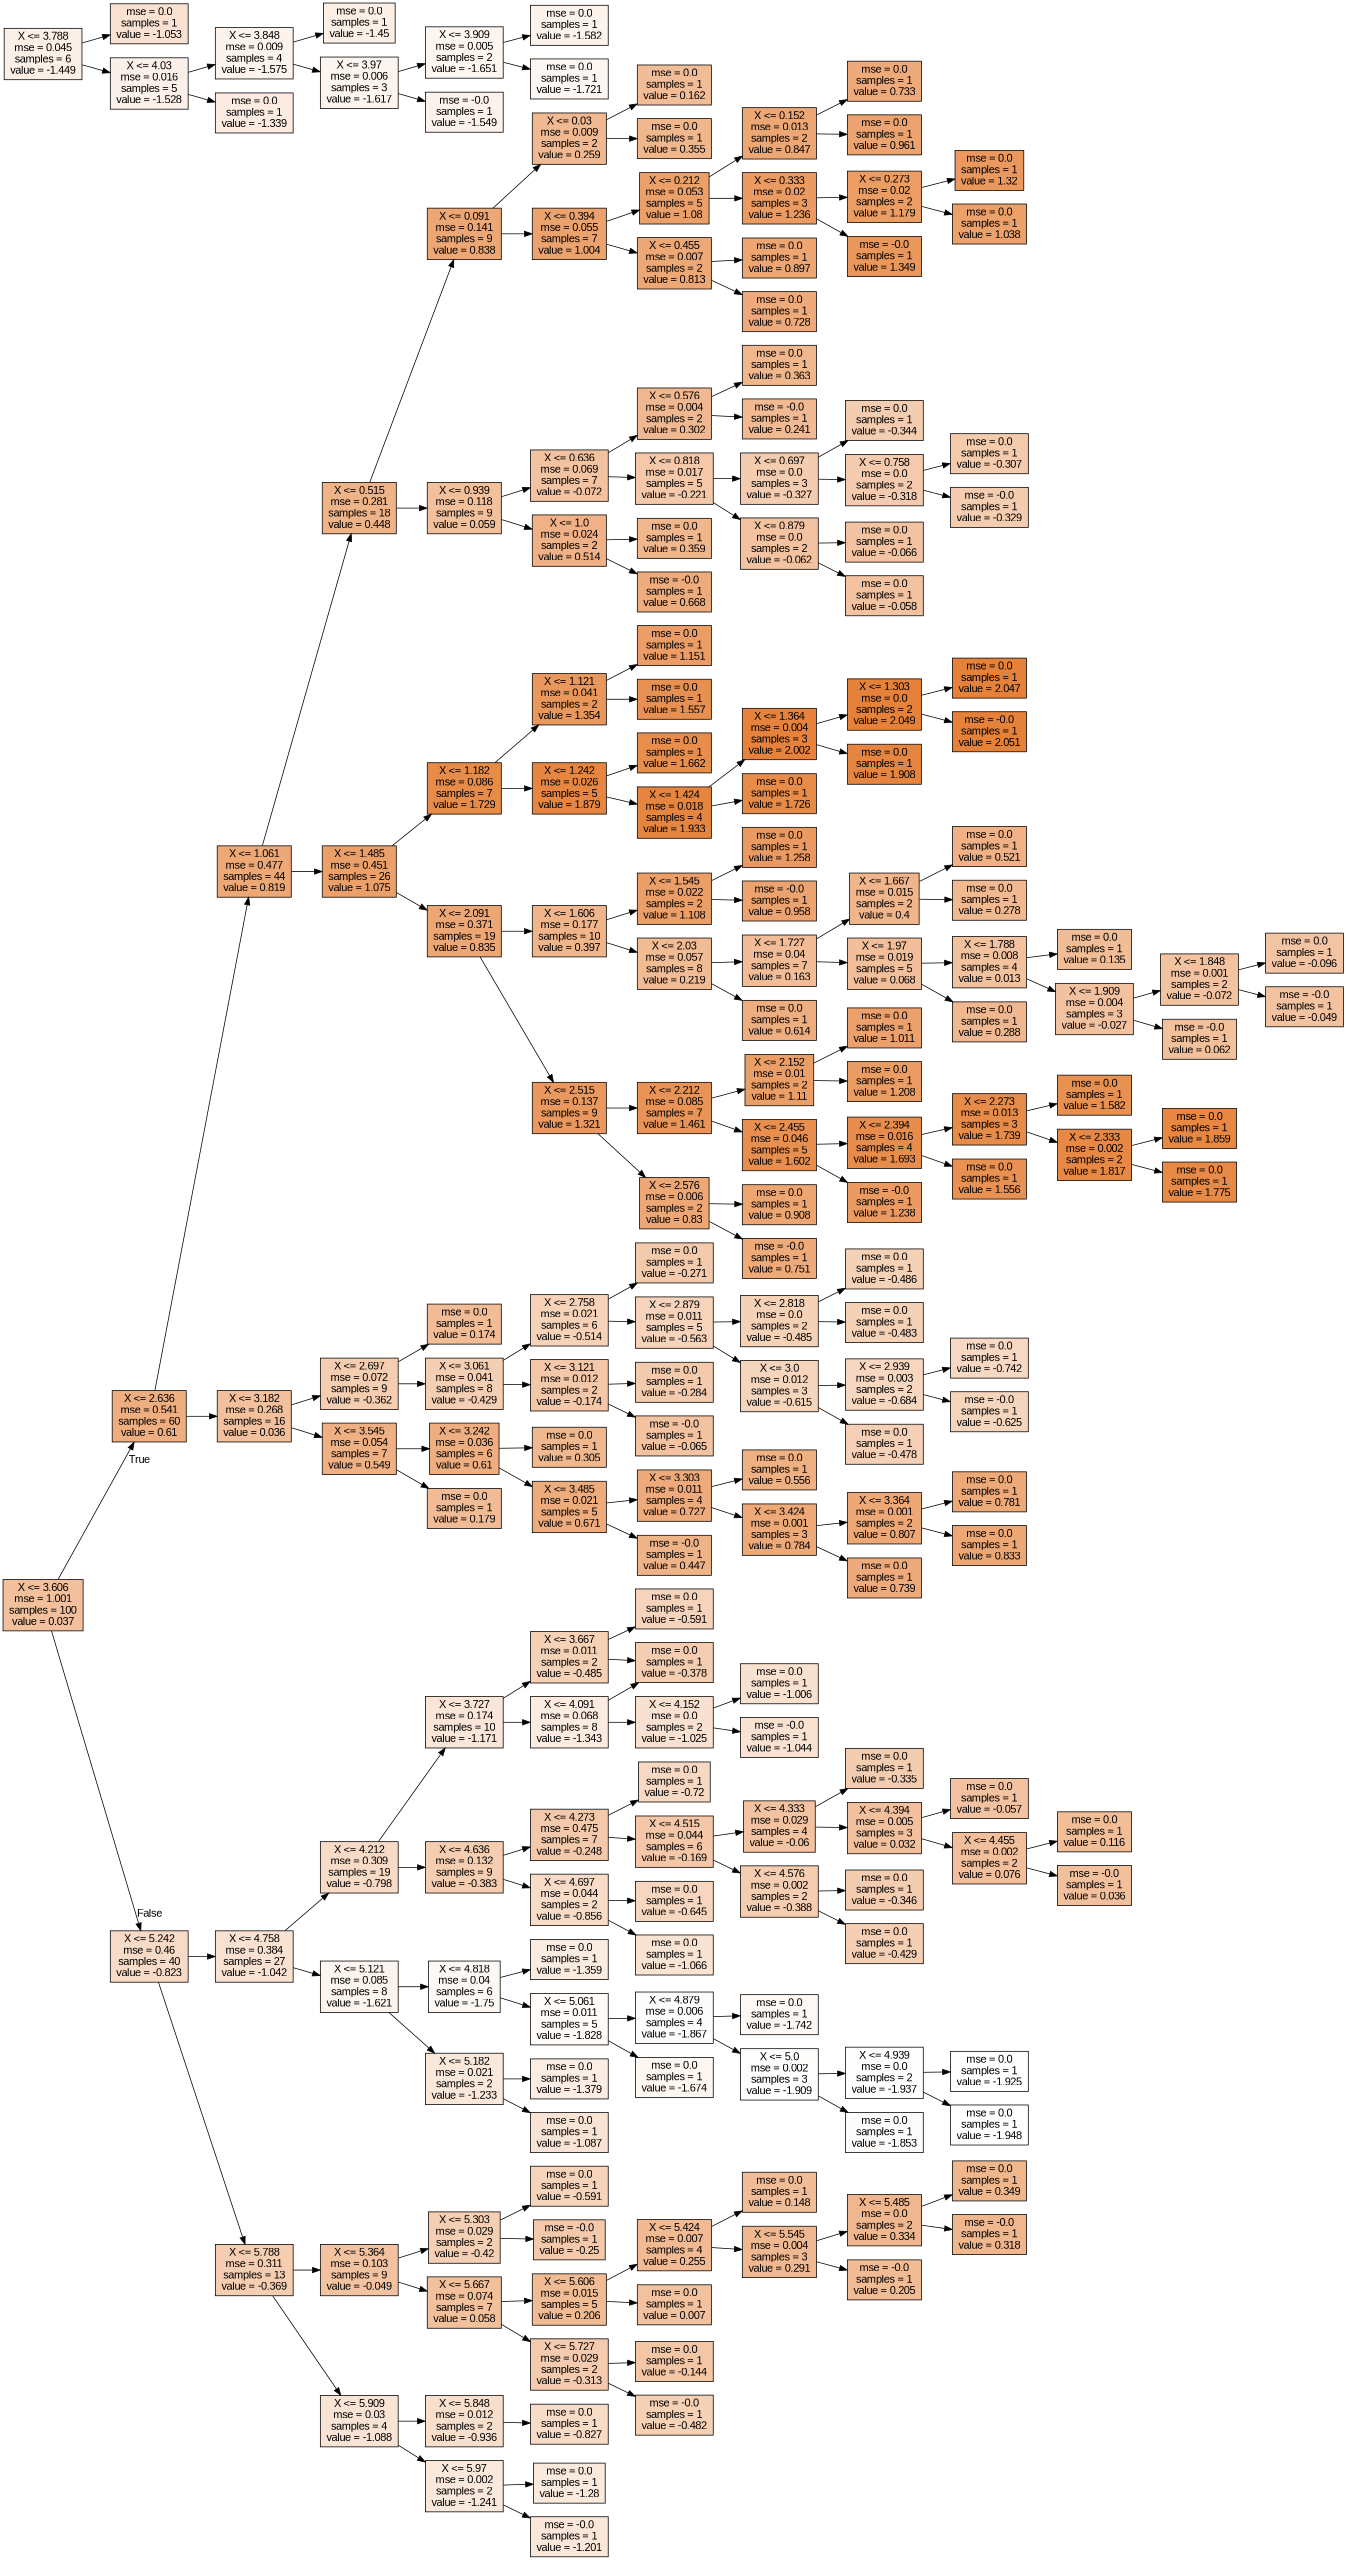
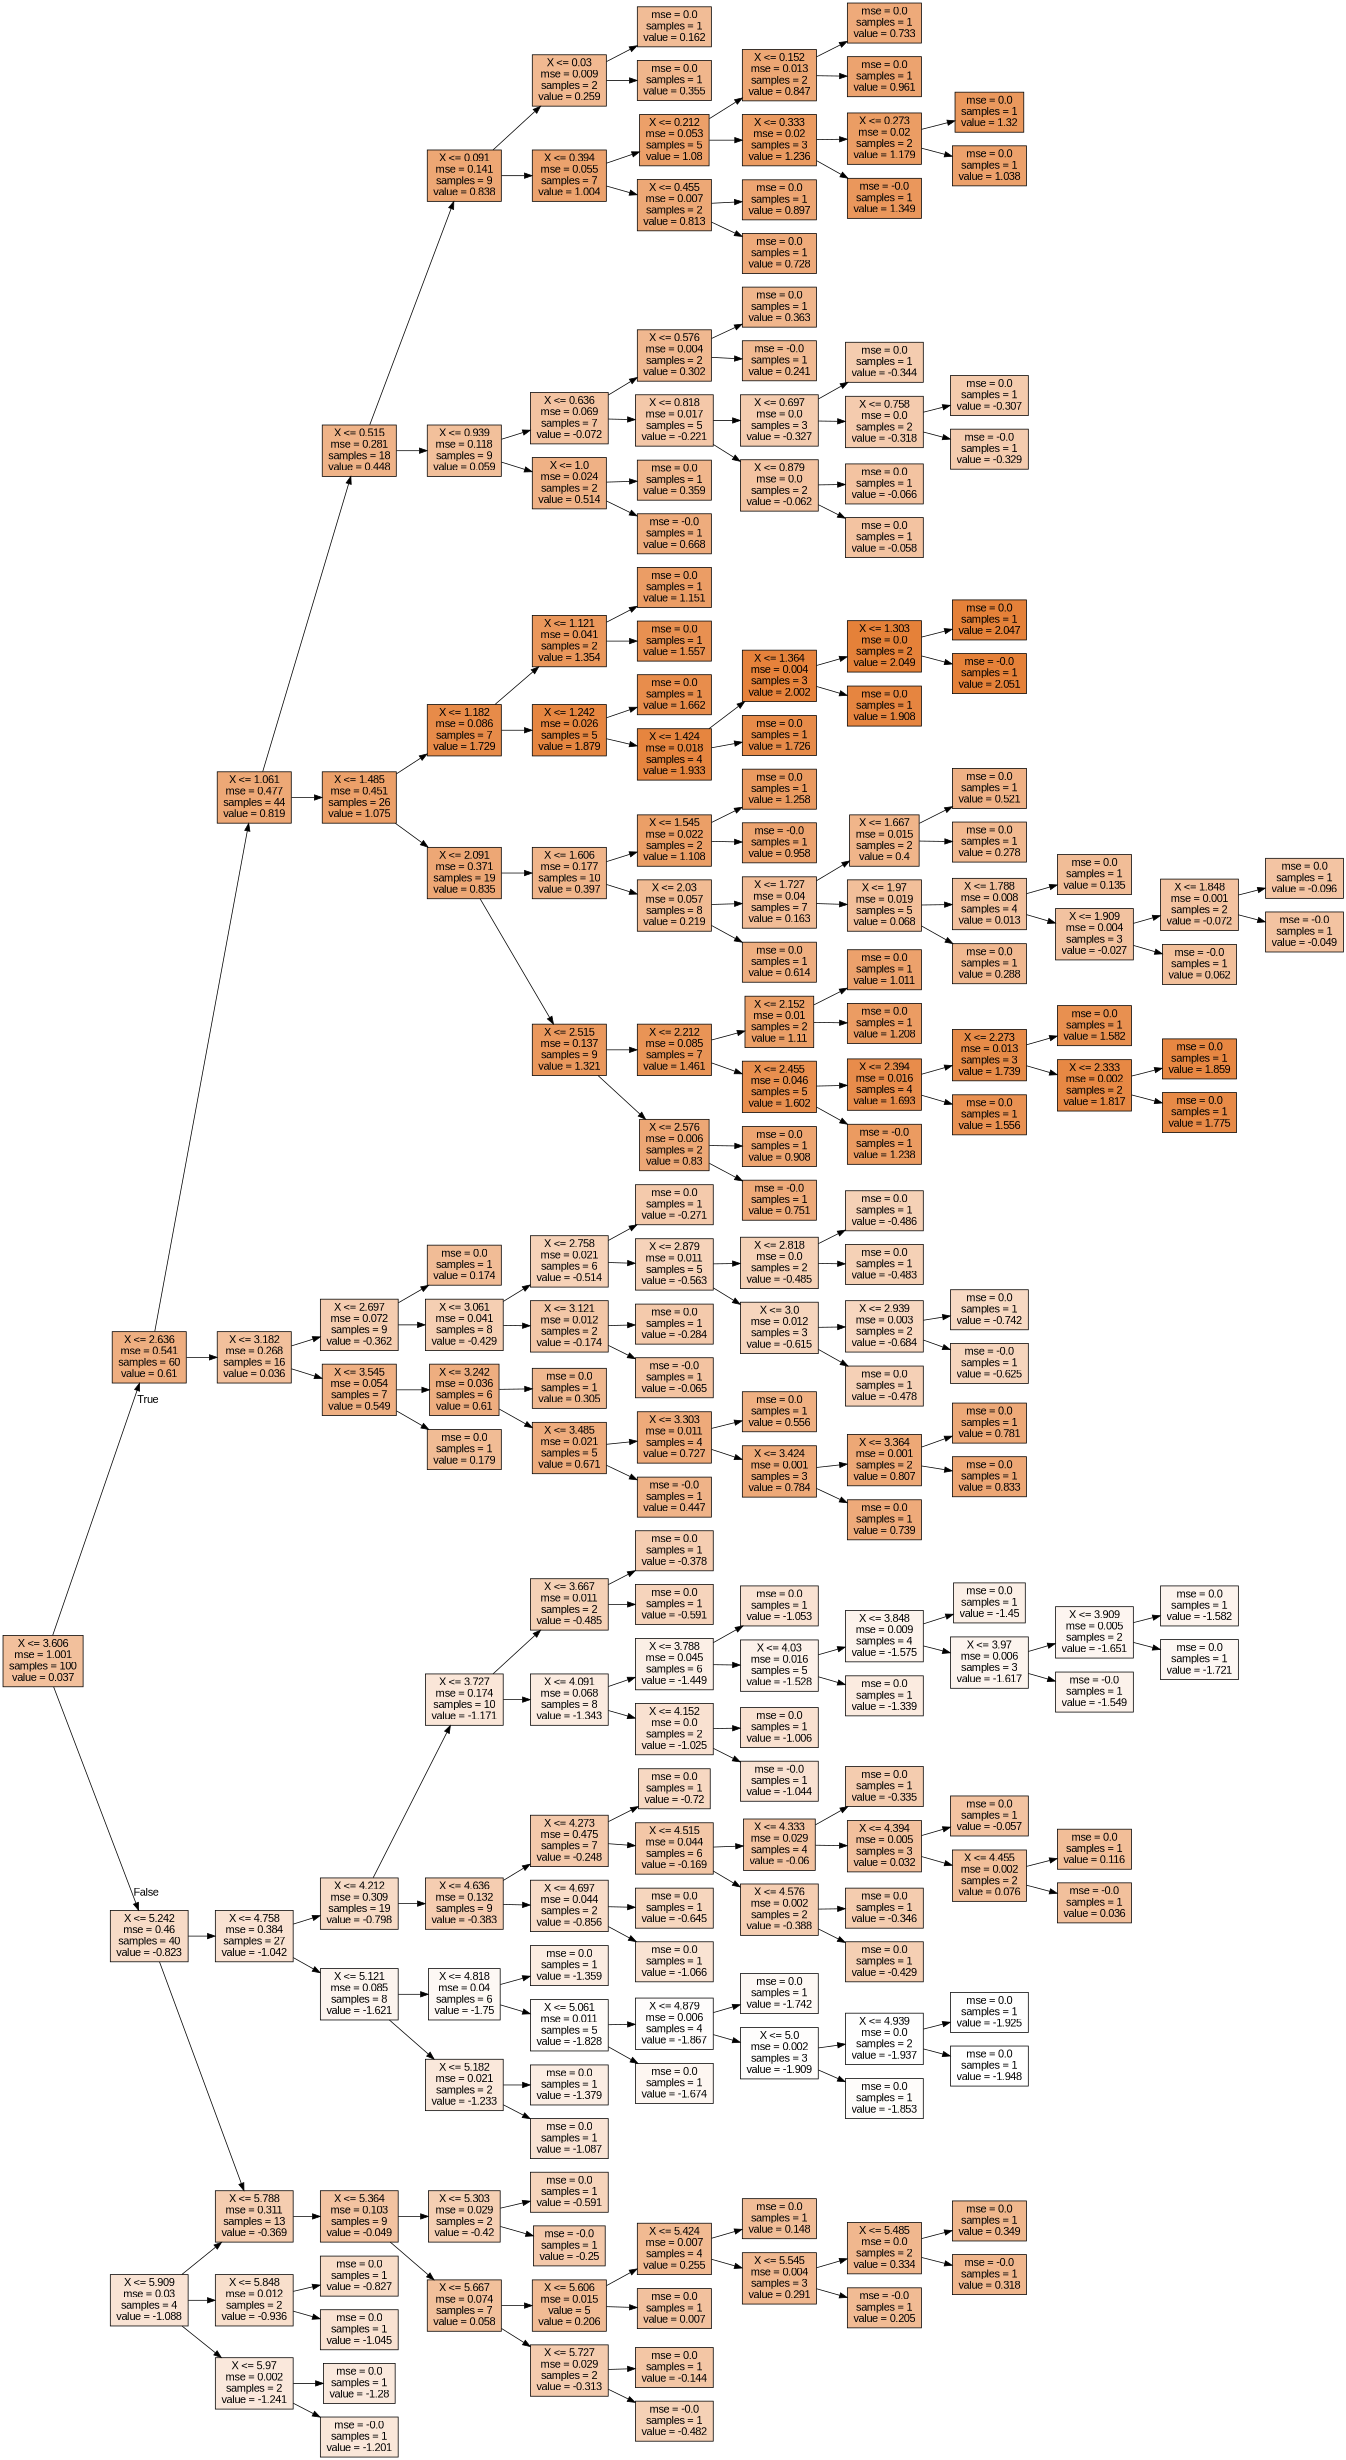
edge "X <= 4.091 mse = 0.068 samples = 8 value = -1.343" -> "mse = 0.0 samples = 1 value = -0.378": now "X <= 4.091 mse = 0.068 samples = 8 value = -1.343" -> "X <= 3.788 mse = 0.045 samples = 6 value = -1.449"
node "X <= 5.606 mse = 0.015 samples = 5 value = 0.206": label "X <= 5.606 mse = 0.015 samples = 5 value = 0.206" -> "X <= 5.606 mse = 0.015 value = 5 value = 0.206"
node "mse = 0.0 samples = 1 value = -1.045": added
edge "X <= 5.788 mse = 0.311 samples = 13 value = -0.369" -> "X <= 5.909 mse = 0.03 samples = 4 value = -1.088": reversed
